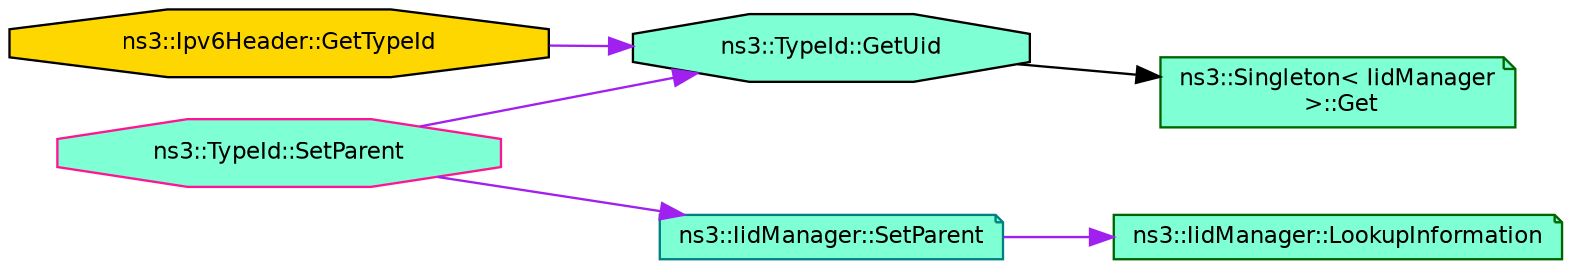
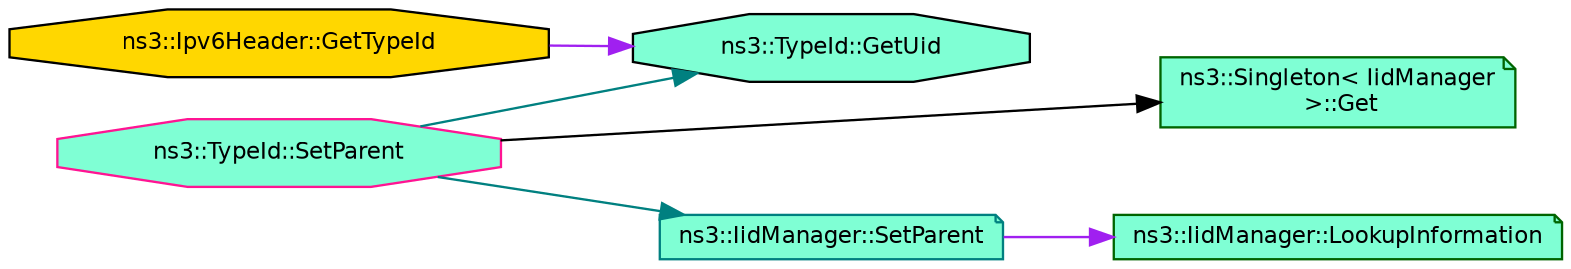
edge "ns3::TypeId::GetUid" -> "ns3::Singleton< IidManager >::Get": now "ns3::TypeId::SetParent" -> "ns3::Singleton< IidManager >::Get"
edge "ns3::TypeId::SetParent" -> "ns3::TypeId::GetUid": color purple -> teal
edge "ns3::TypeId::SetParent" -> "ns3::IidManager::SetParent": color purple -> teal
